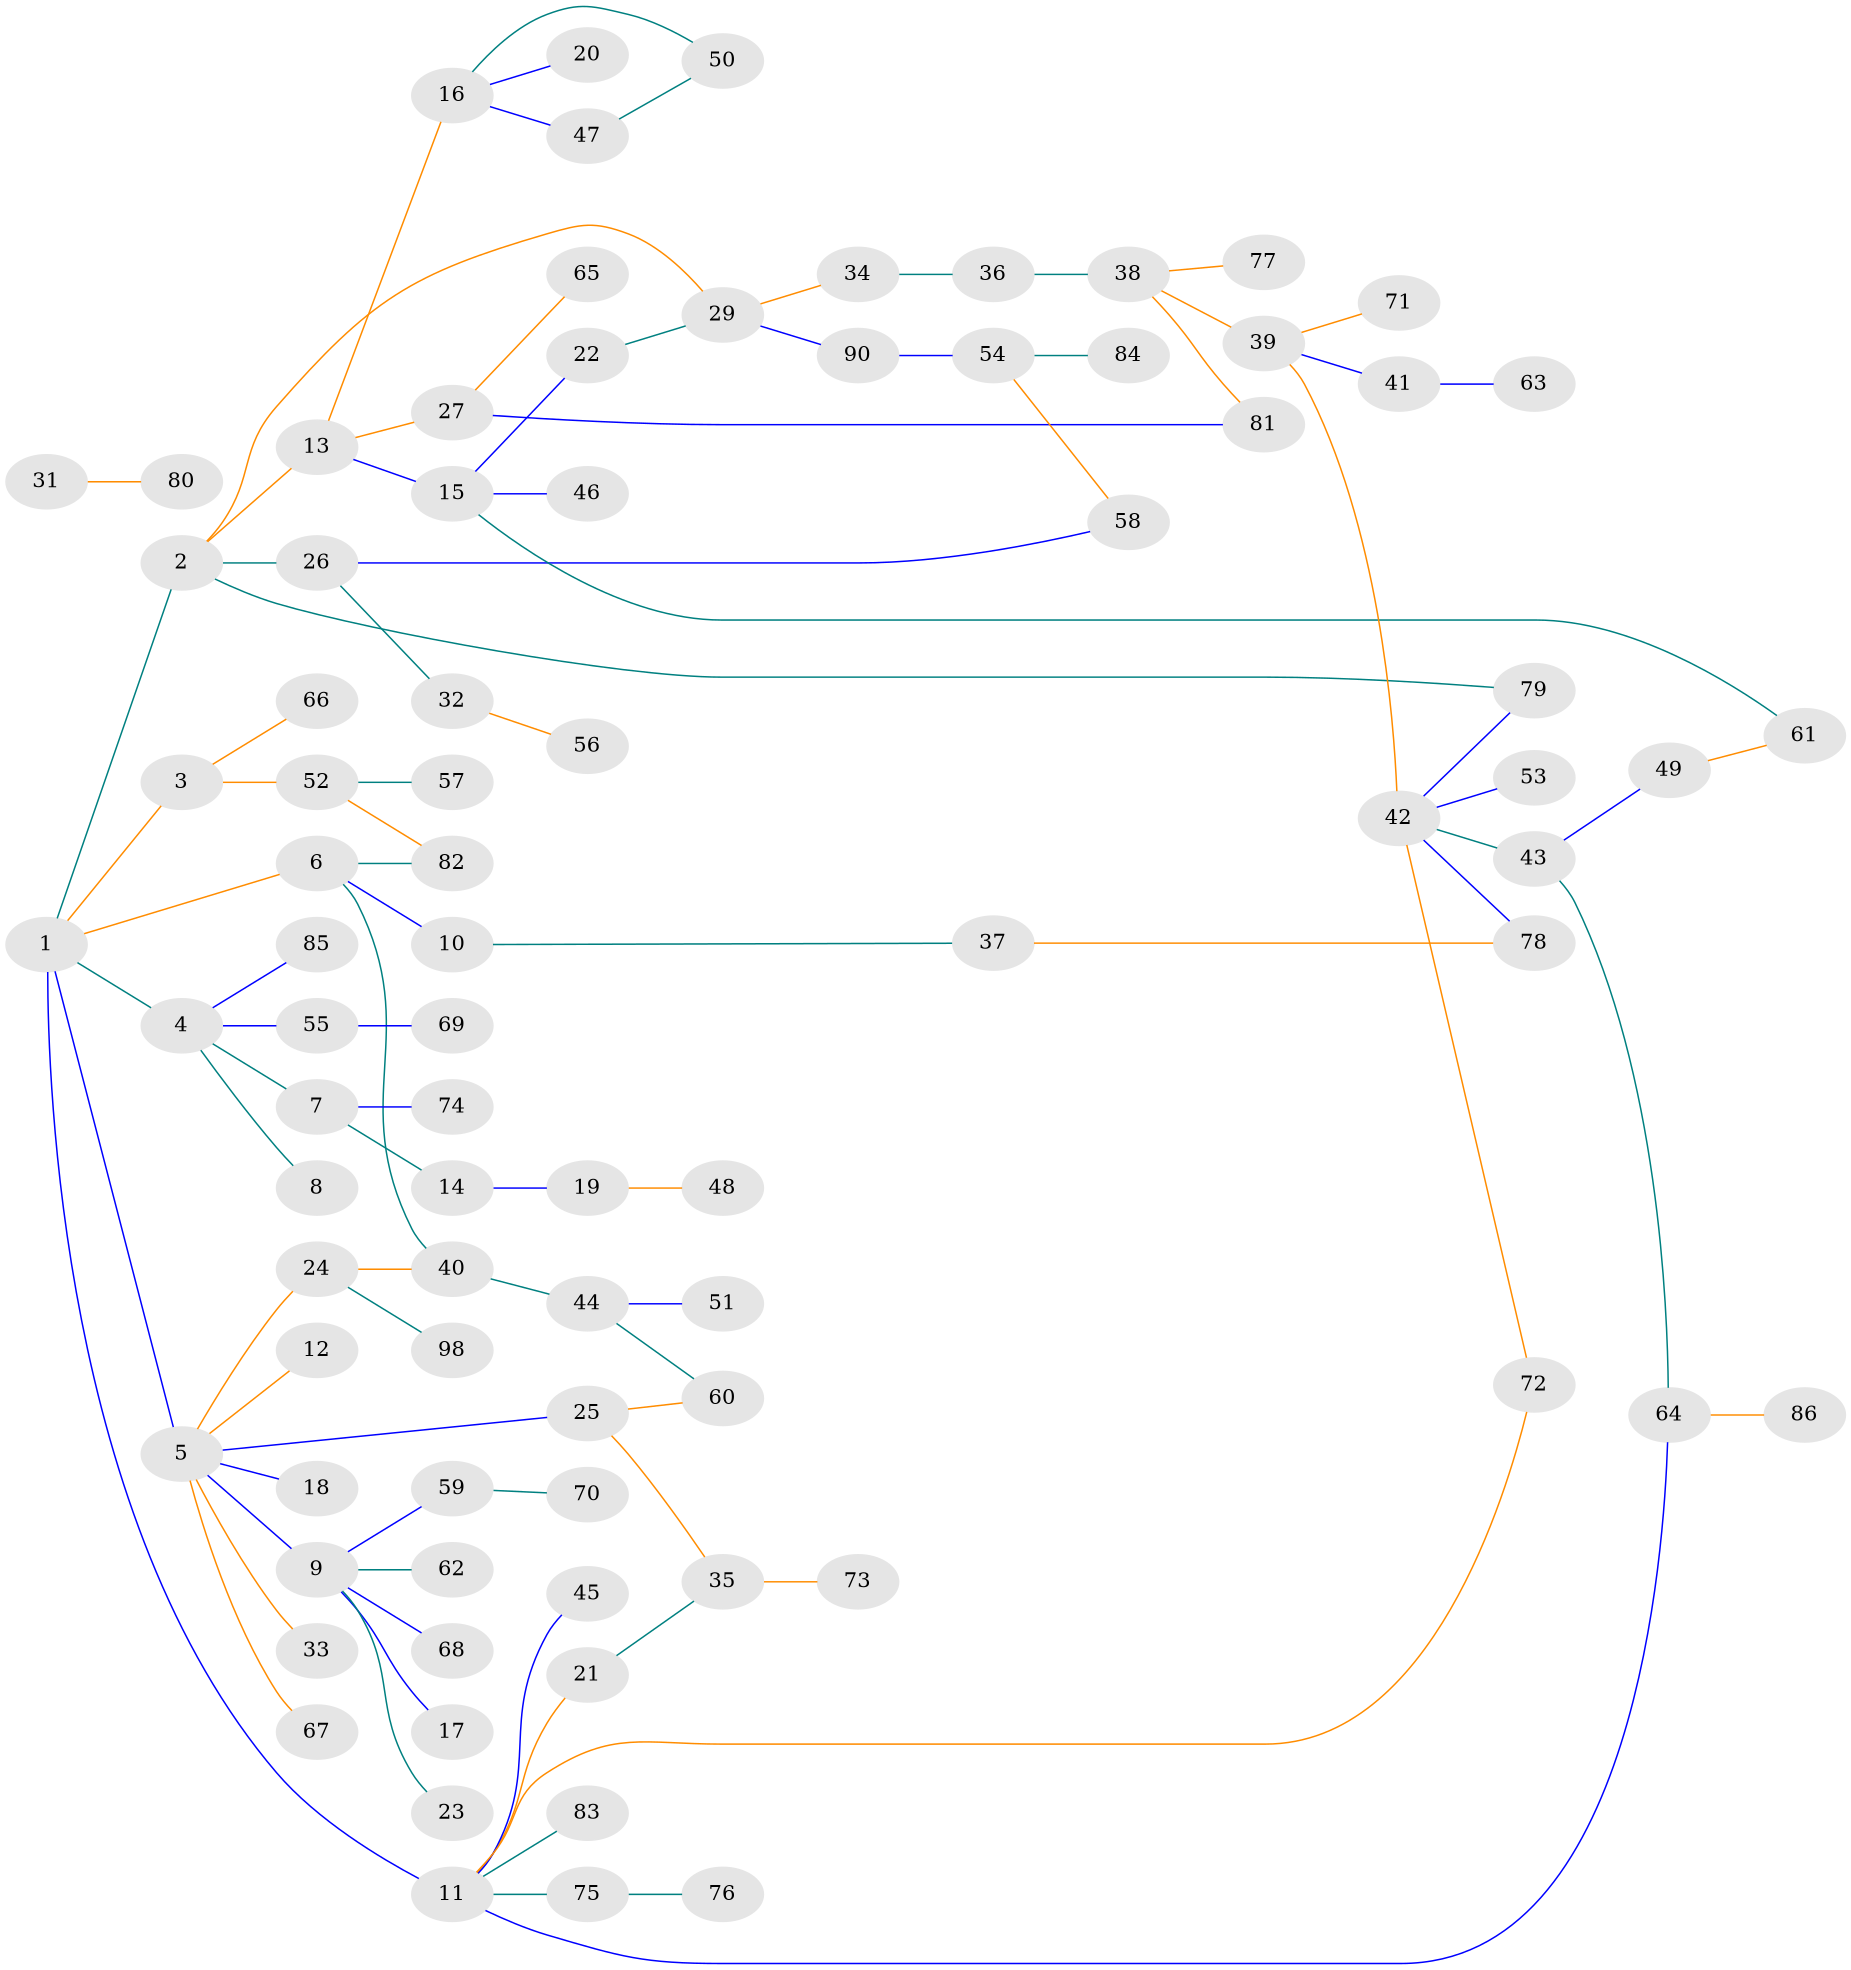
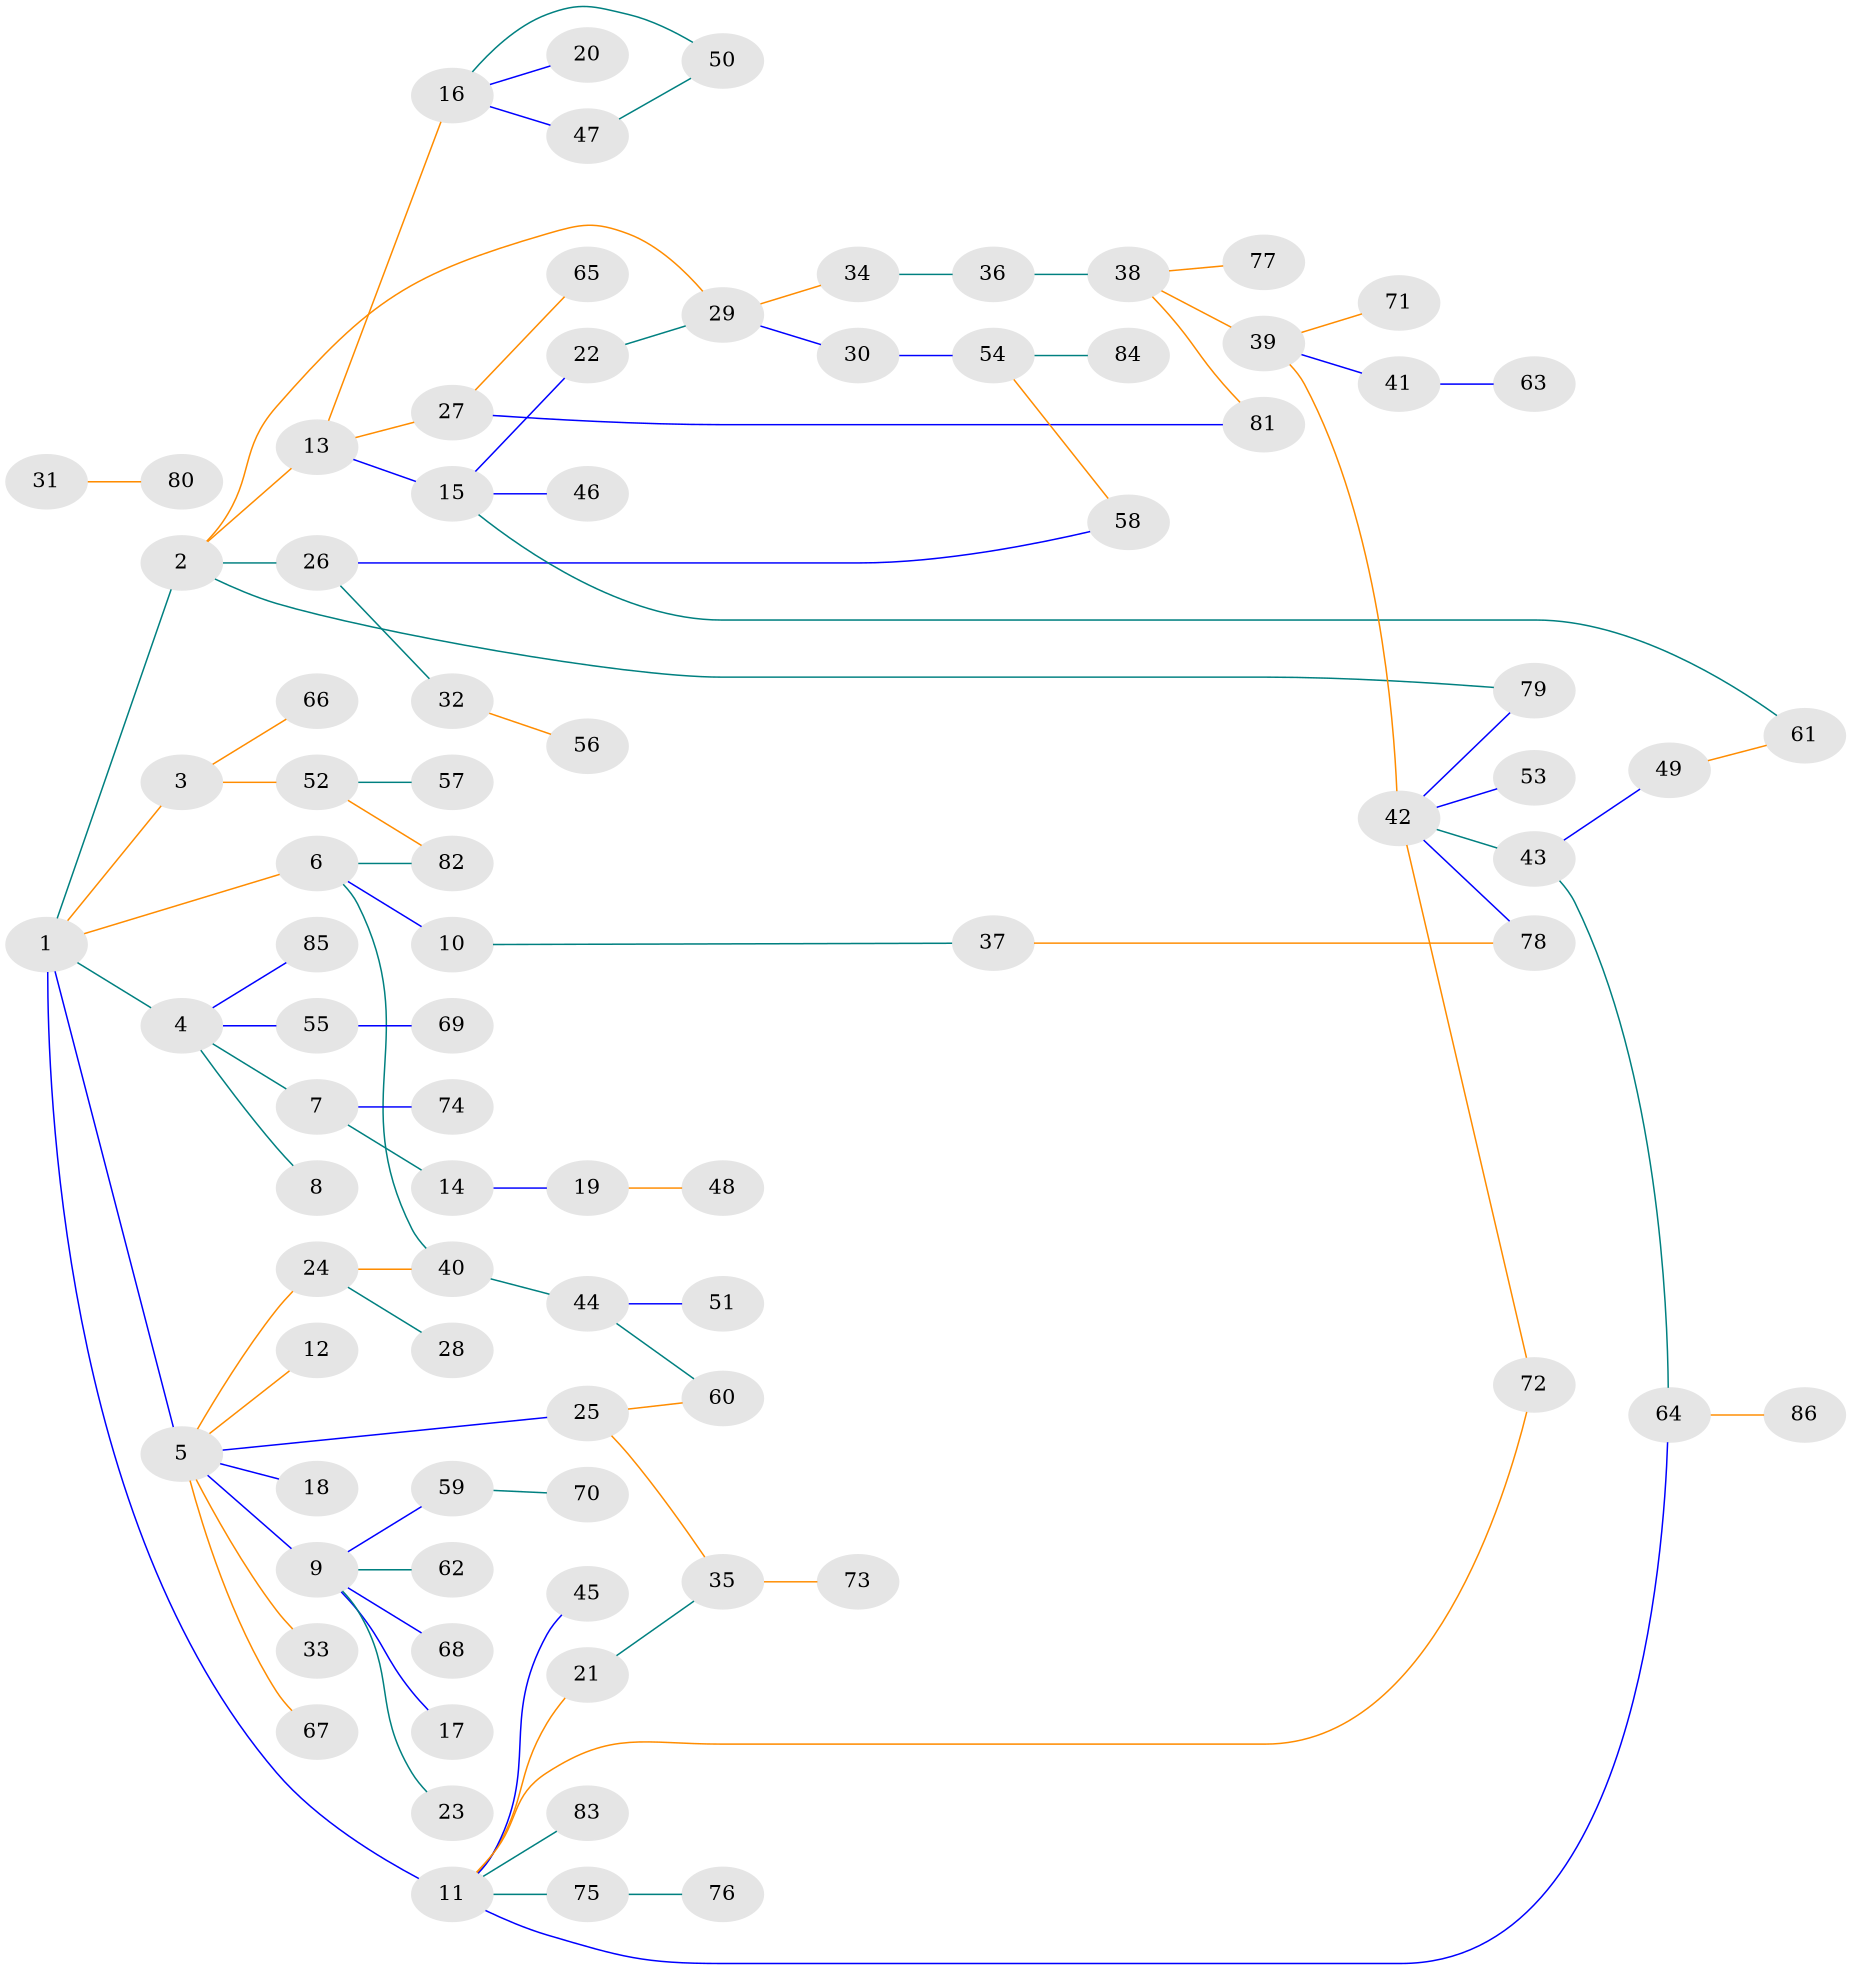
node "90": label "90" -> "30"
node "98": label "98" -> "28"
